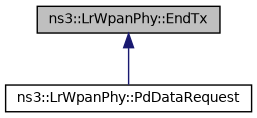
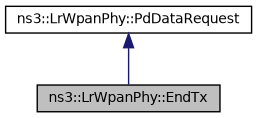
edge "ns3::LrWpanPhy::PdDataRequest" -> "ns3::LrWpanPhy::EndTx": reversed
